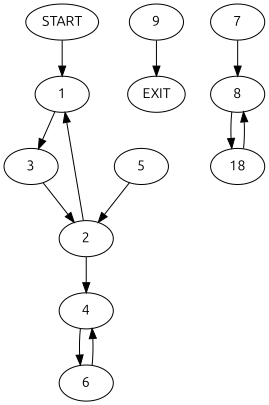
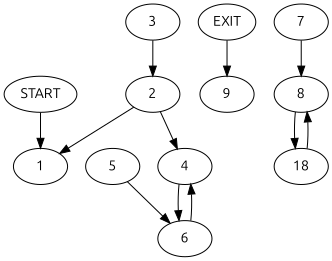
edge "9" -> "EXIT": reversed
edge "1" -> "3": removed
edge "5" -> "2": now "5" -> "6"
